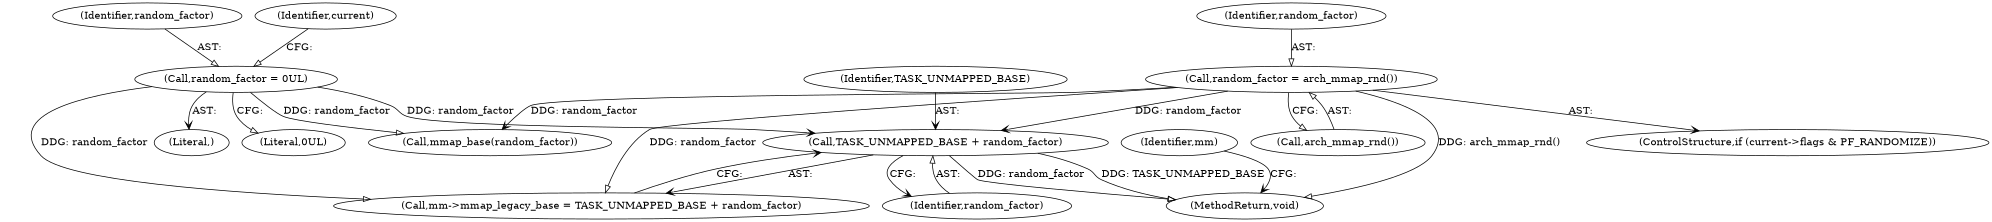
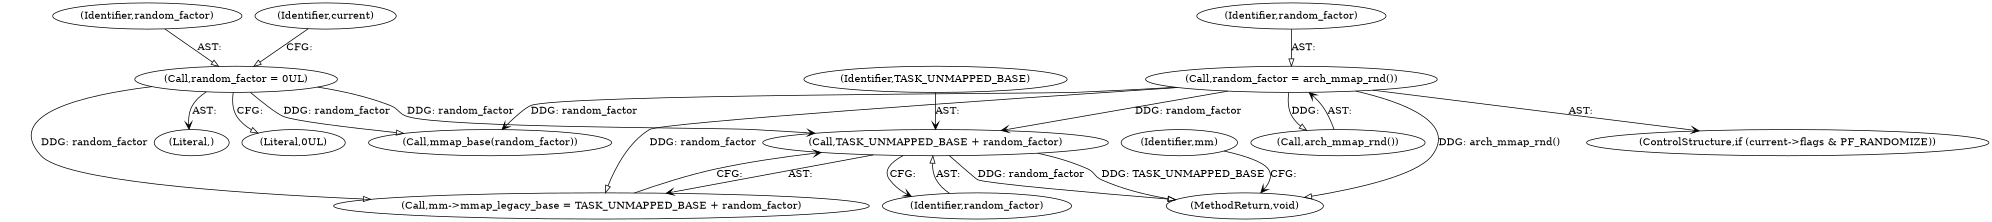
edge "(Call,random_factor = arch_mmap_rnd())" -> "(Call,arch_mmap_rnd())": label "CFG: " -> "DDG: "
edge "(Call,arch_mmap_rnd())" -> "(Call,random_factor = arch_mmap_rnd())": arrowhead onormal -> vee
